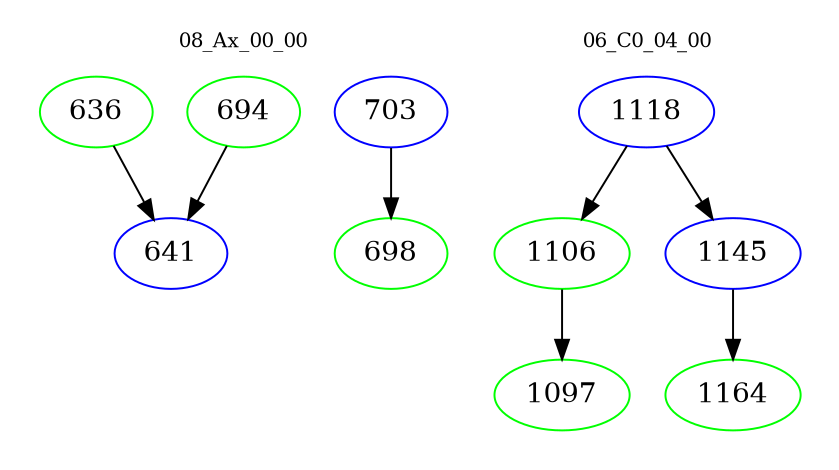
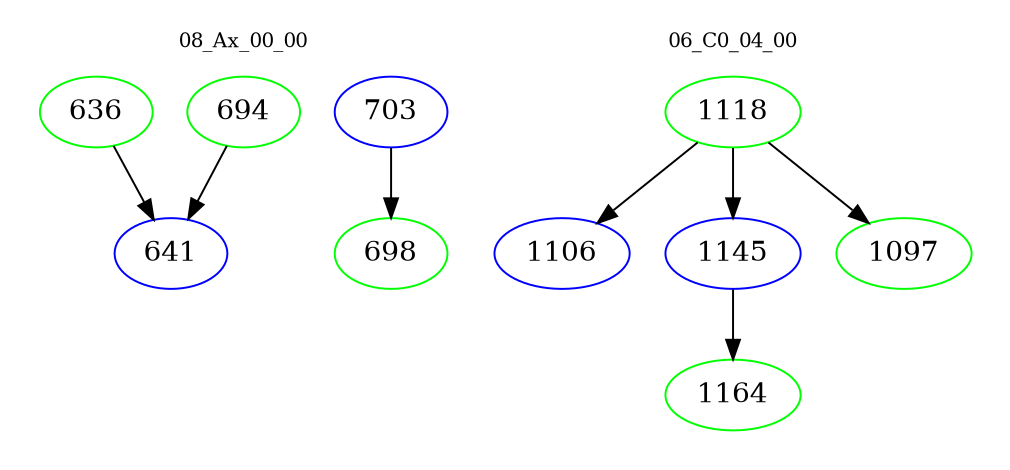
node "1118": color blue -> green
node "1106": color green -> blue
edge "1106" -> "1097": now "1118" -> "1097"
